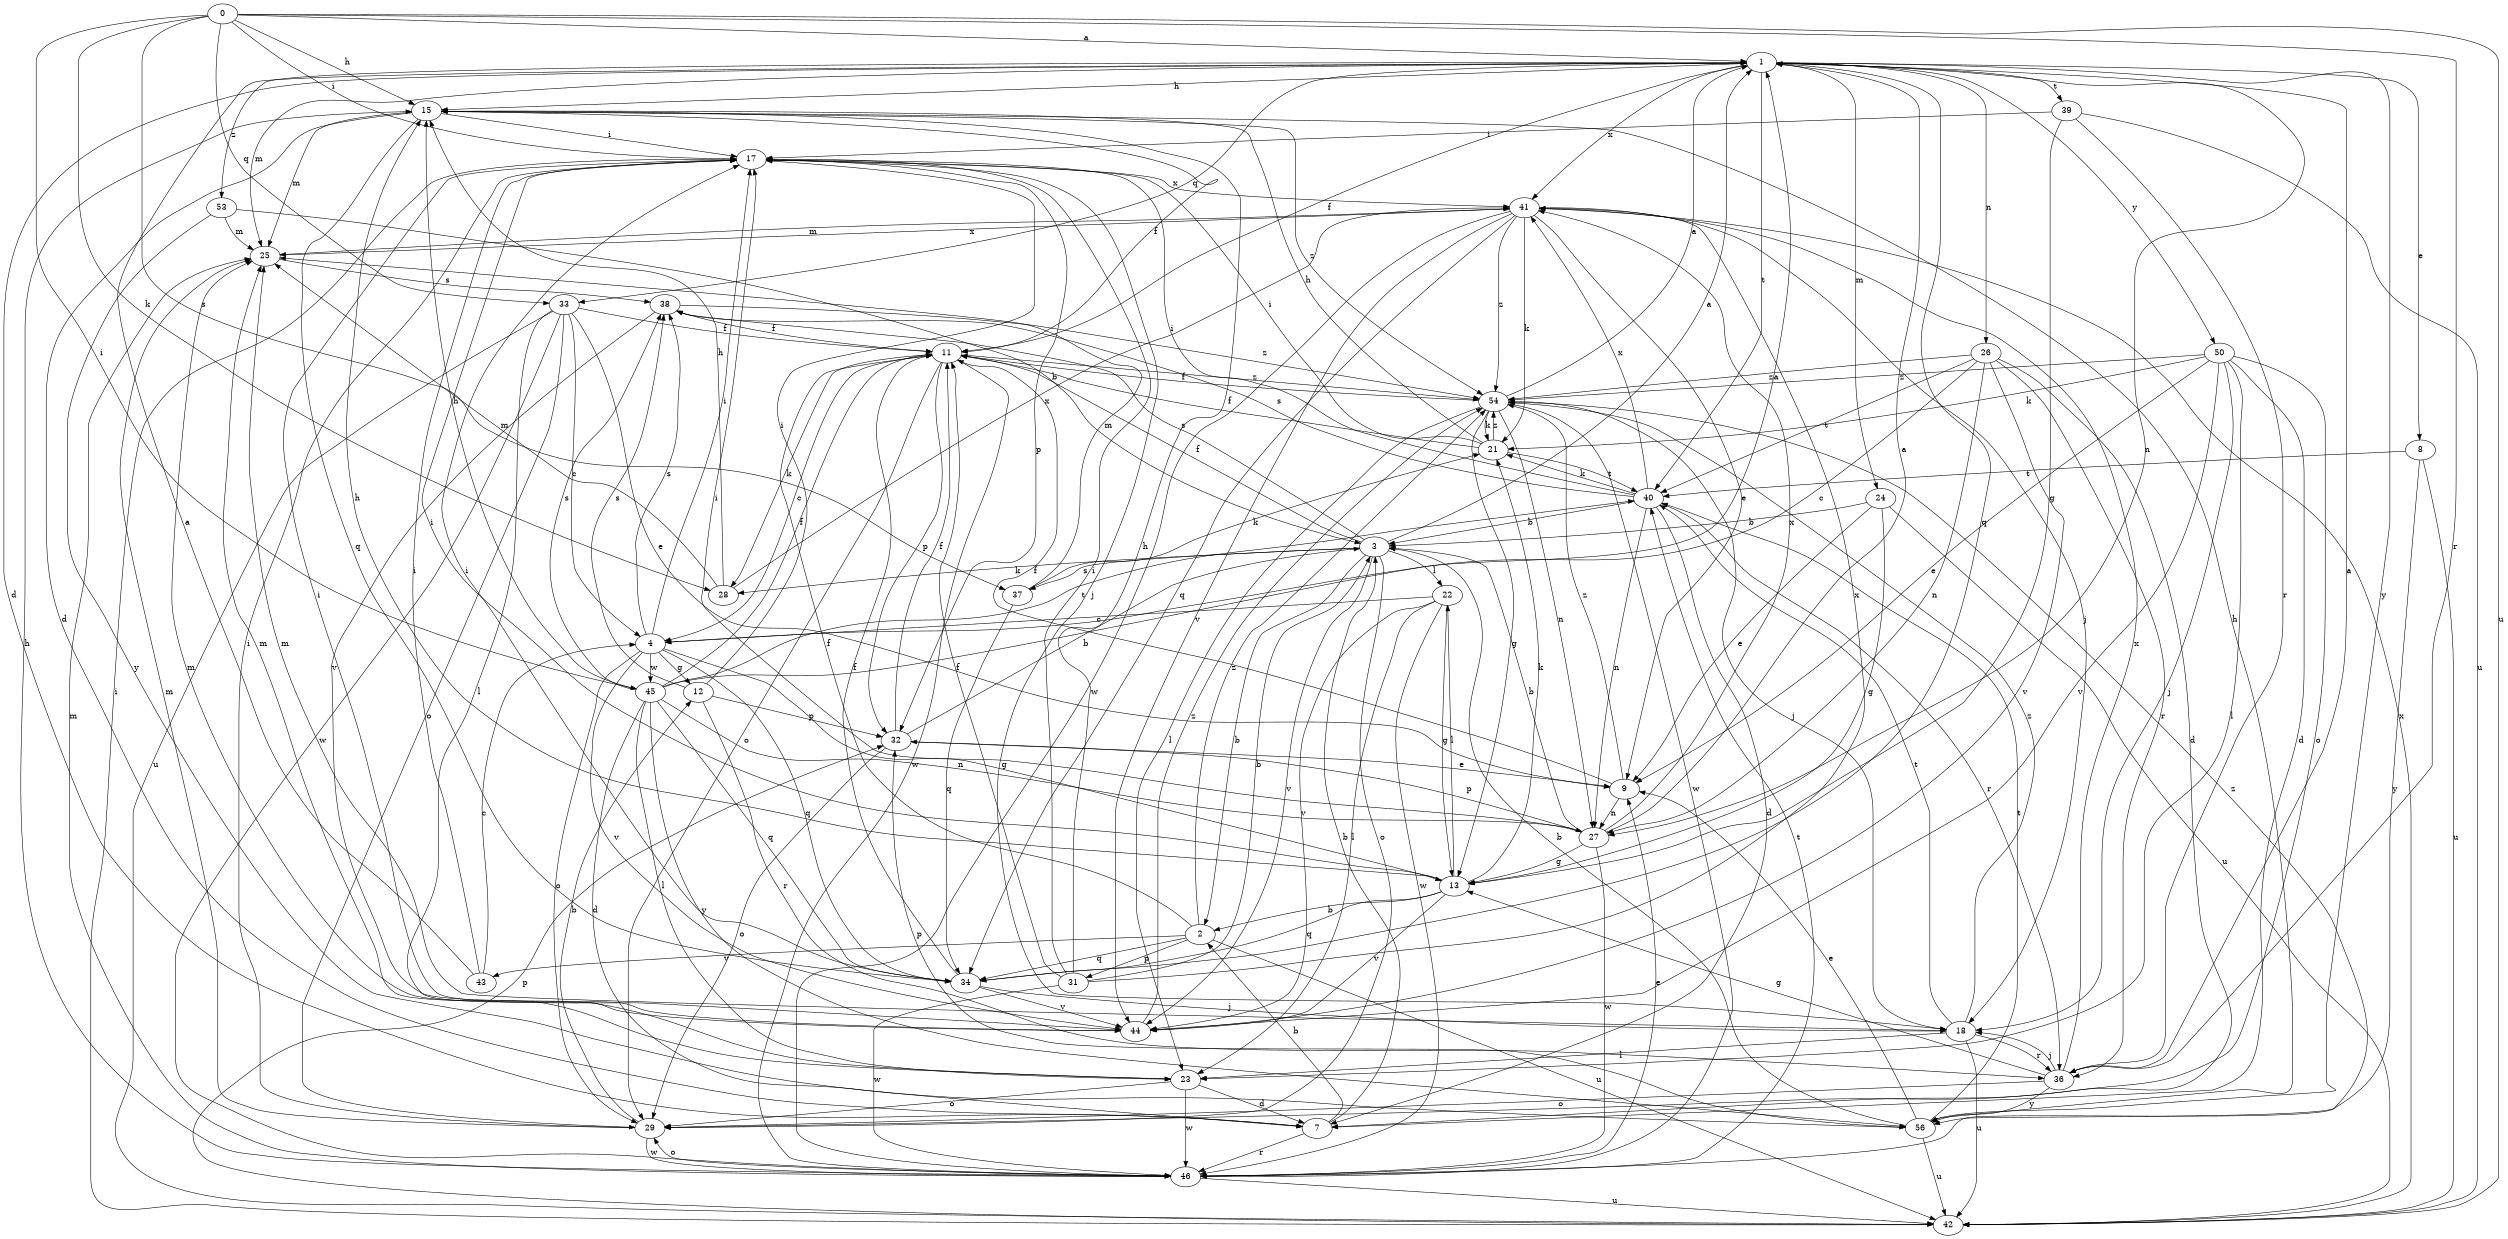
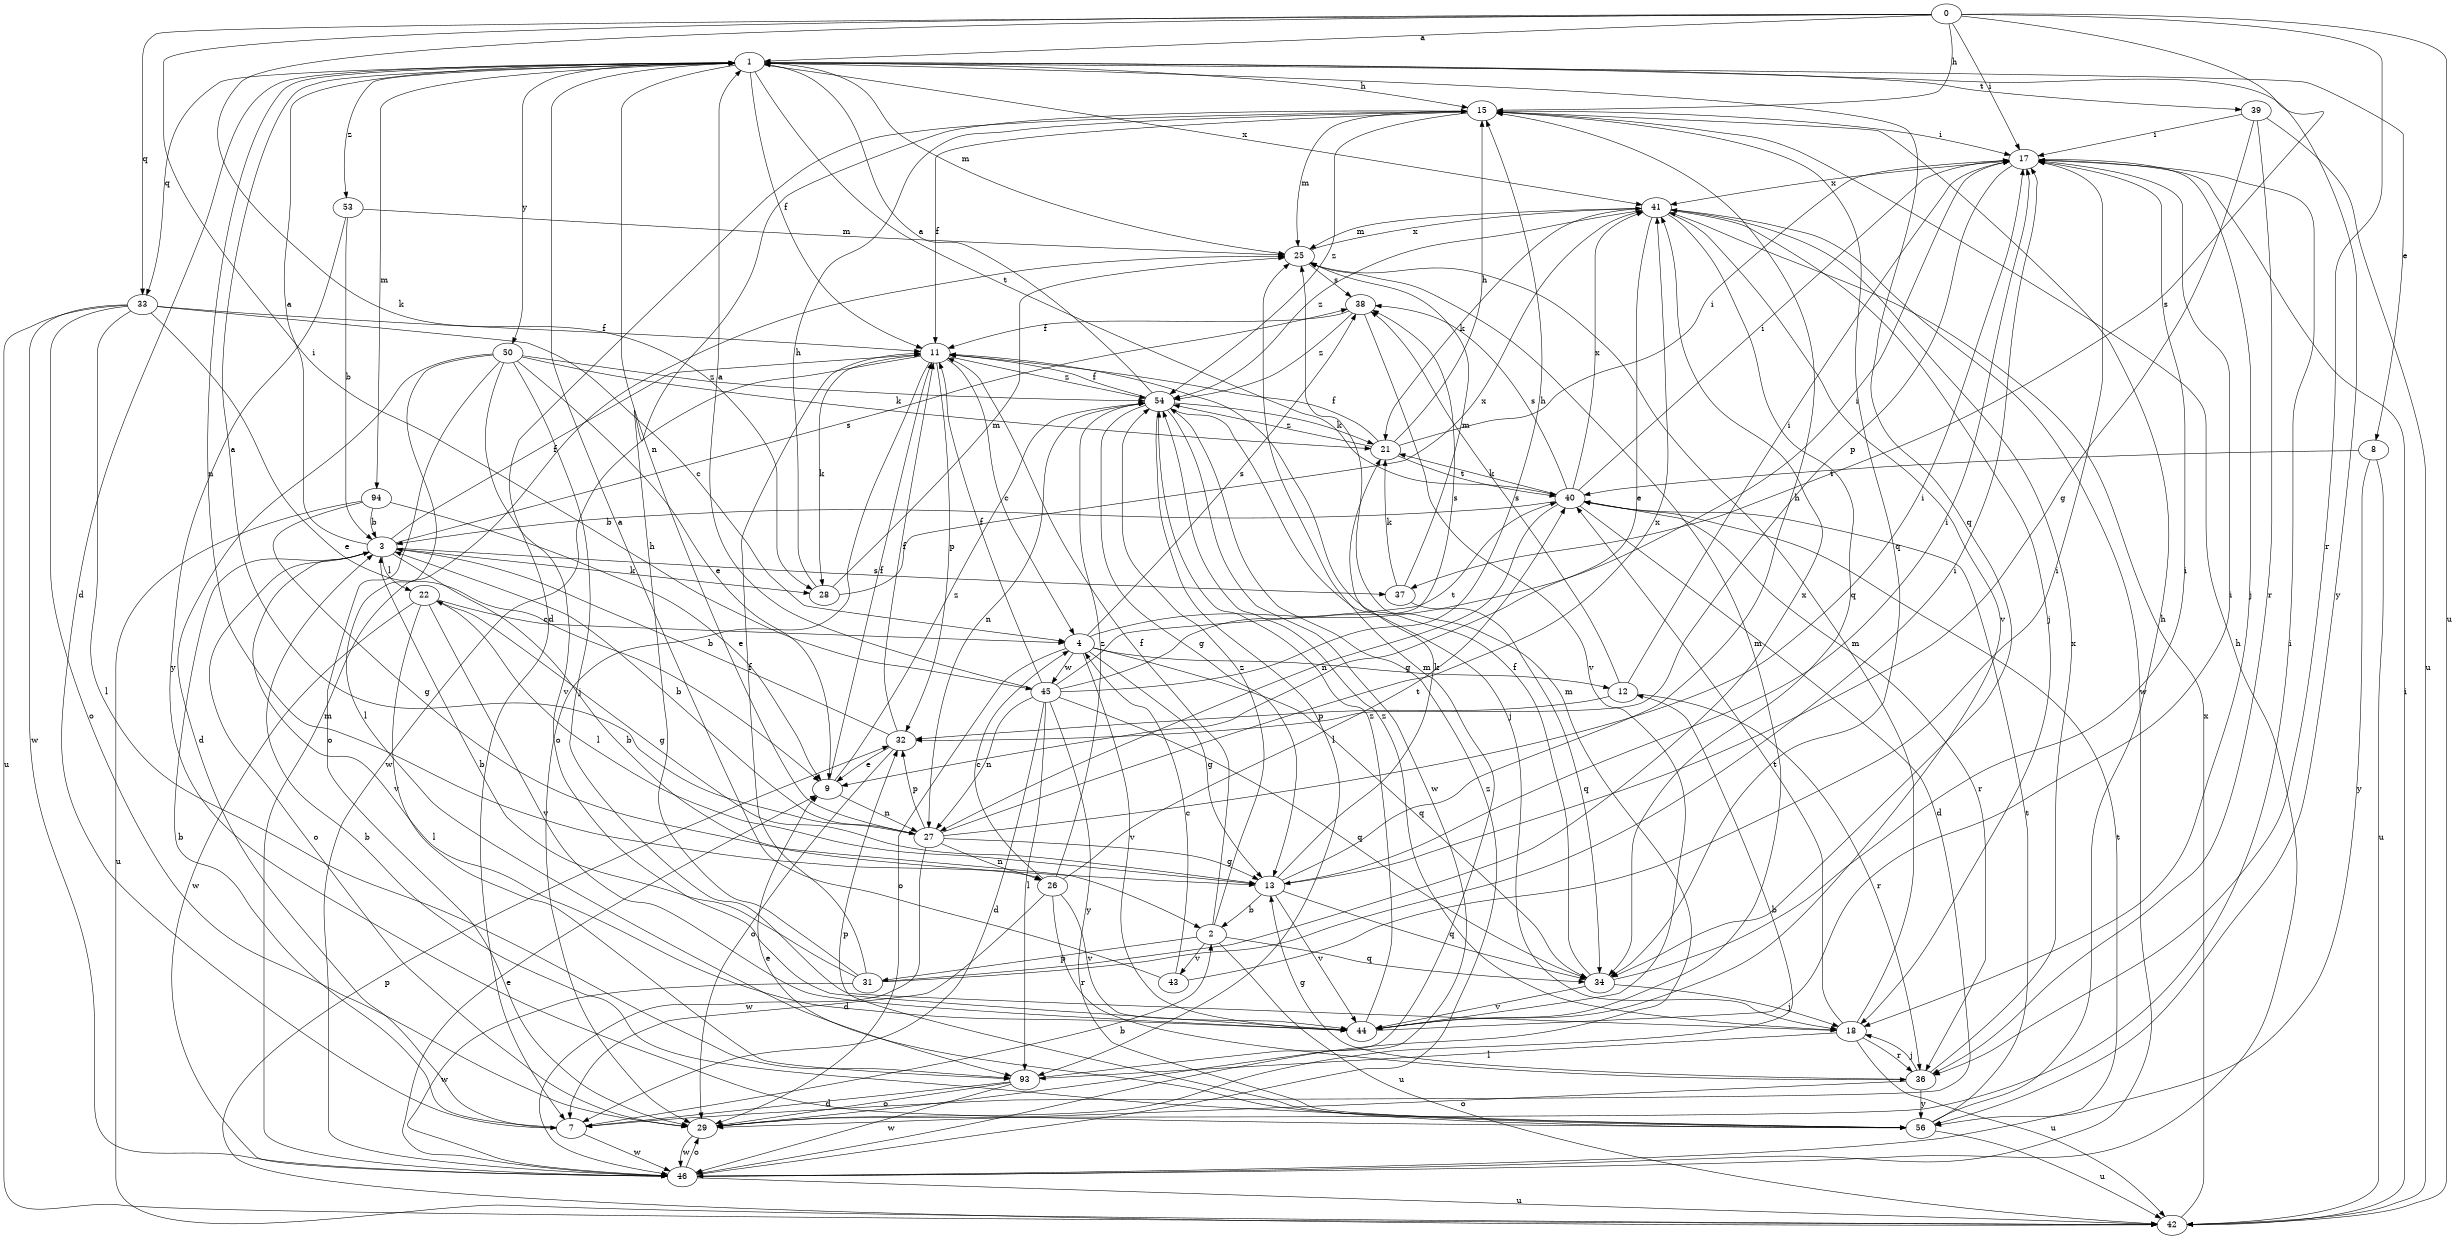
edge "36" -> "1": removed, label "a"
node "24": label "24" -> "94"
edge "26" -> "27": reversed
node "23": label "23" -> "93"
edge "7" -> "46": label "r" -> "w"
